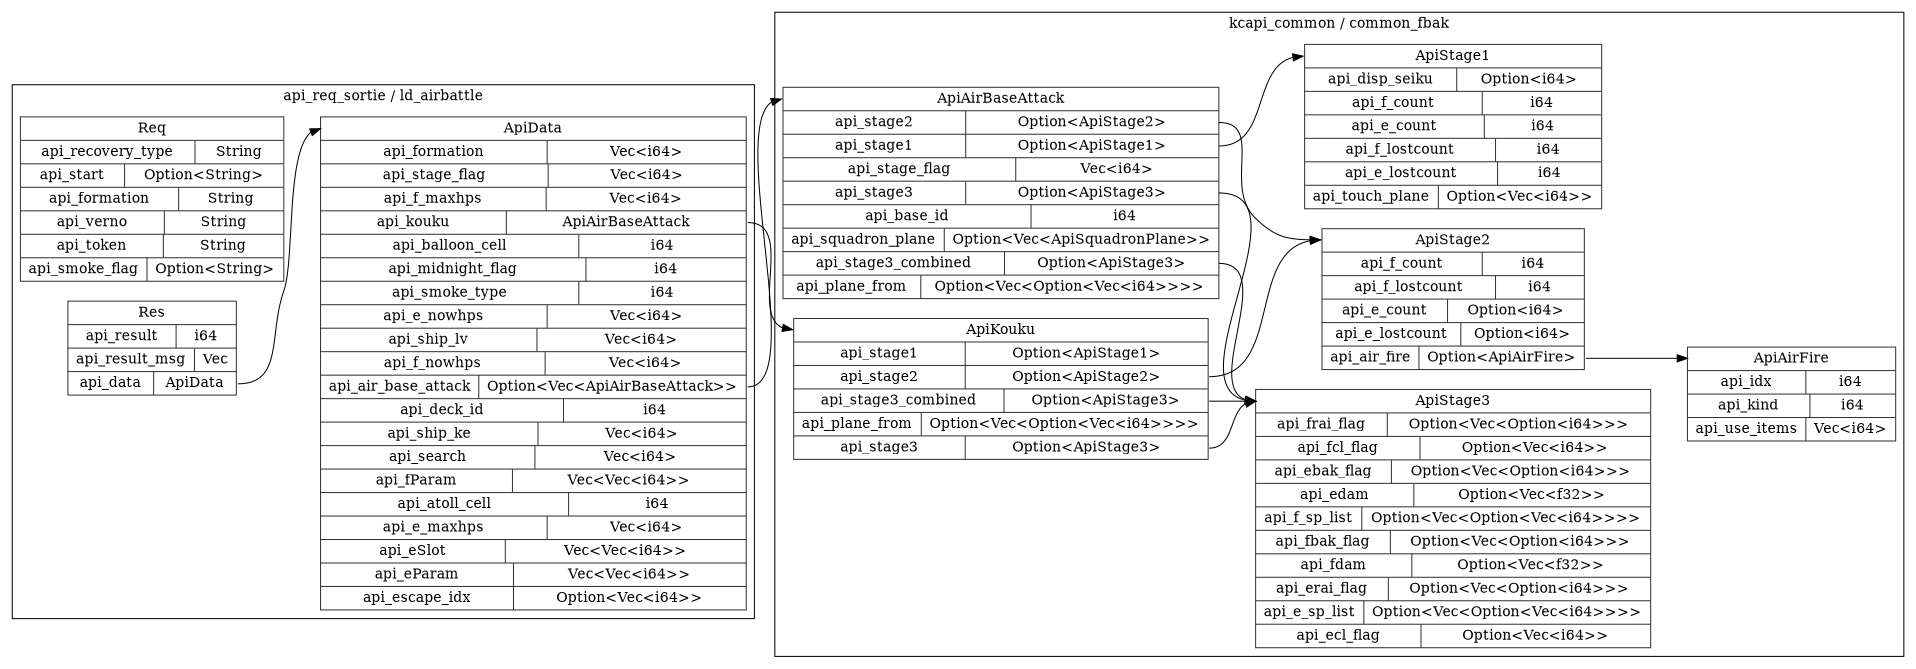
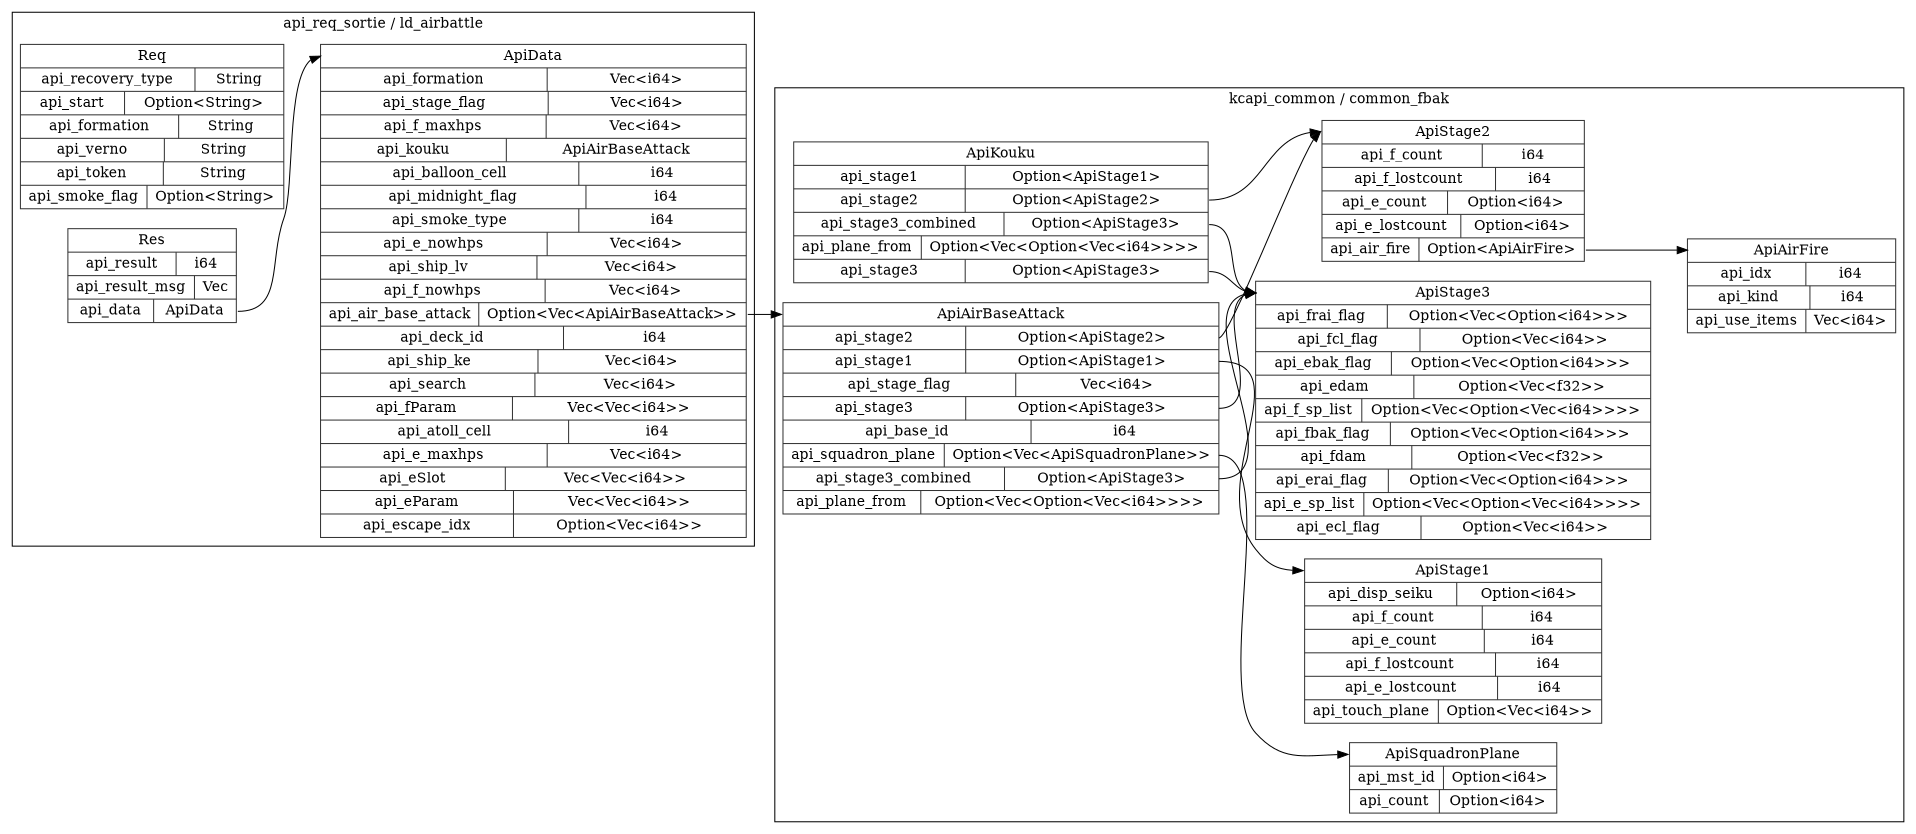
edge "ApiData" -> "ApiKouku": removed
node "ApiSquadronPlane": added
